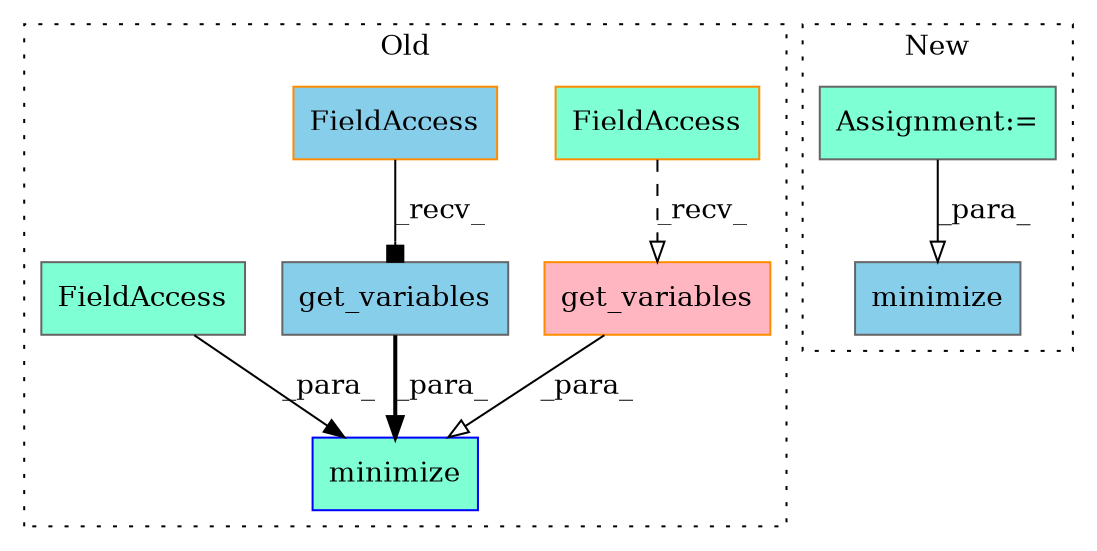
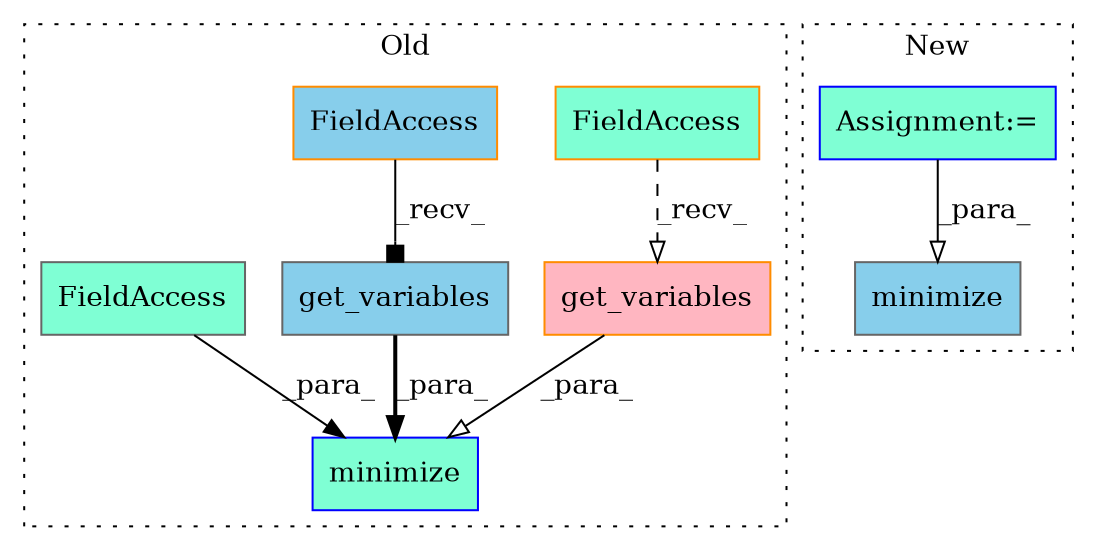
node "Assignment:=": color gray40 -> blue
